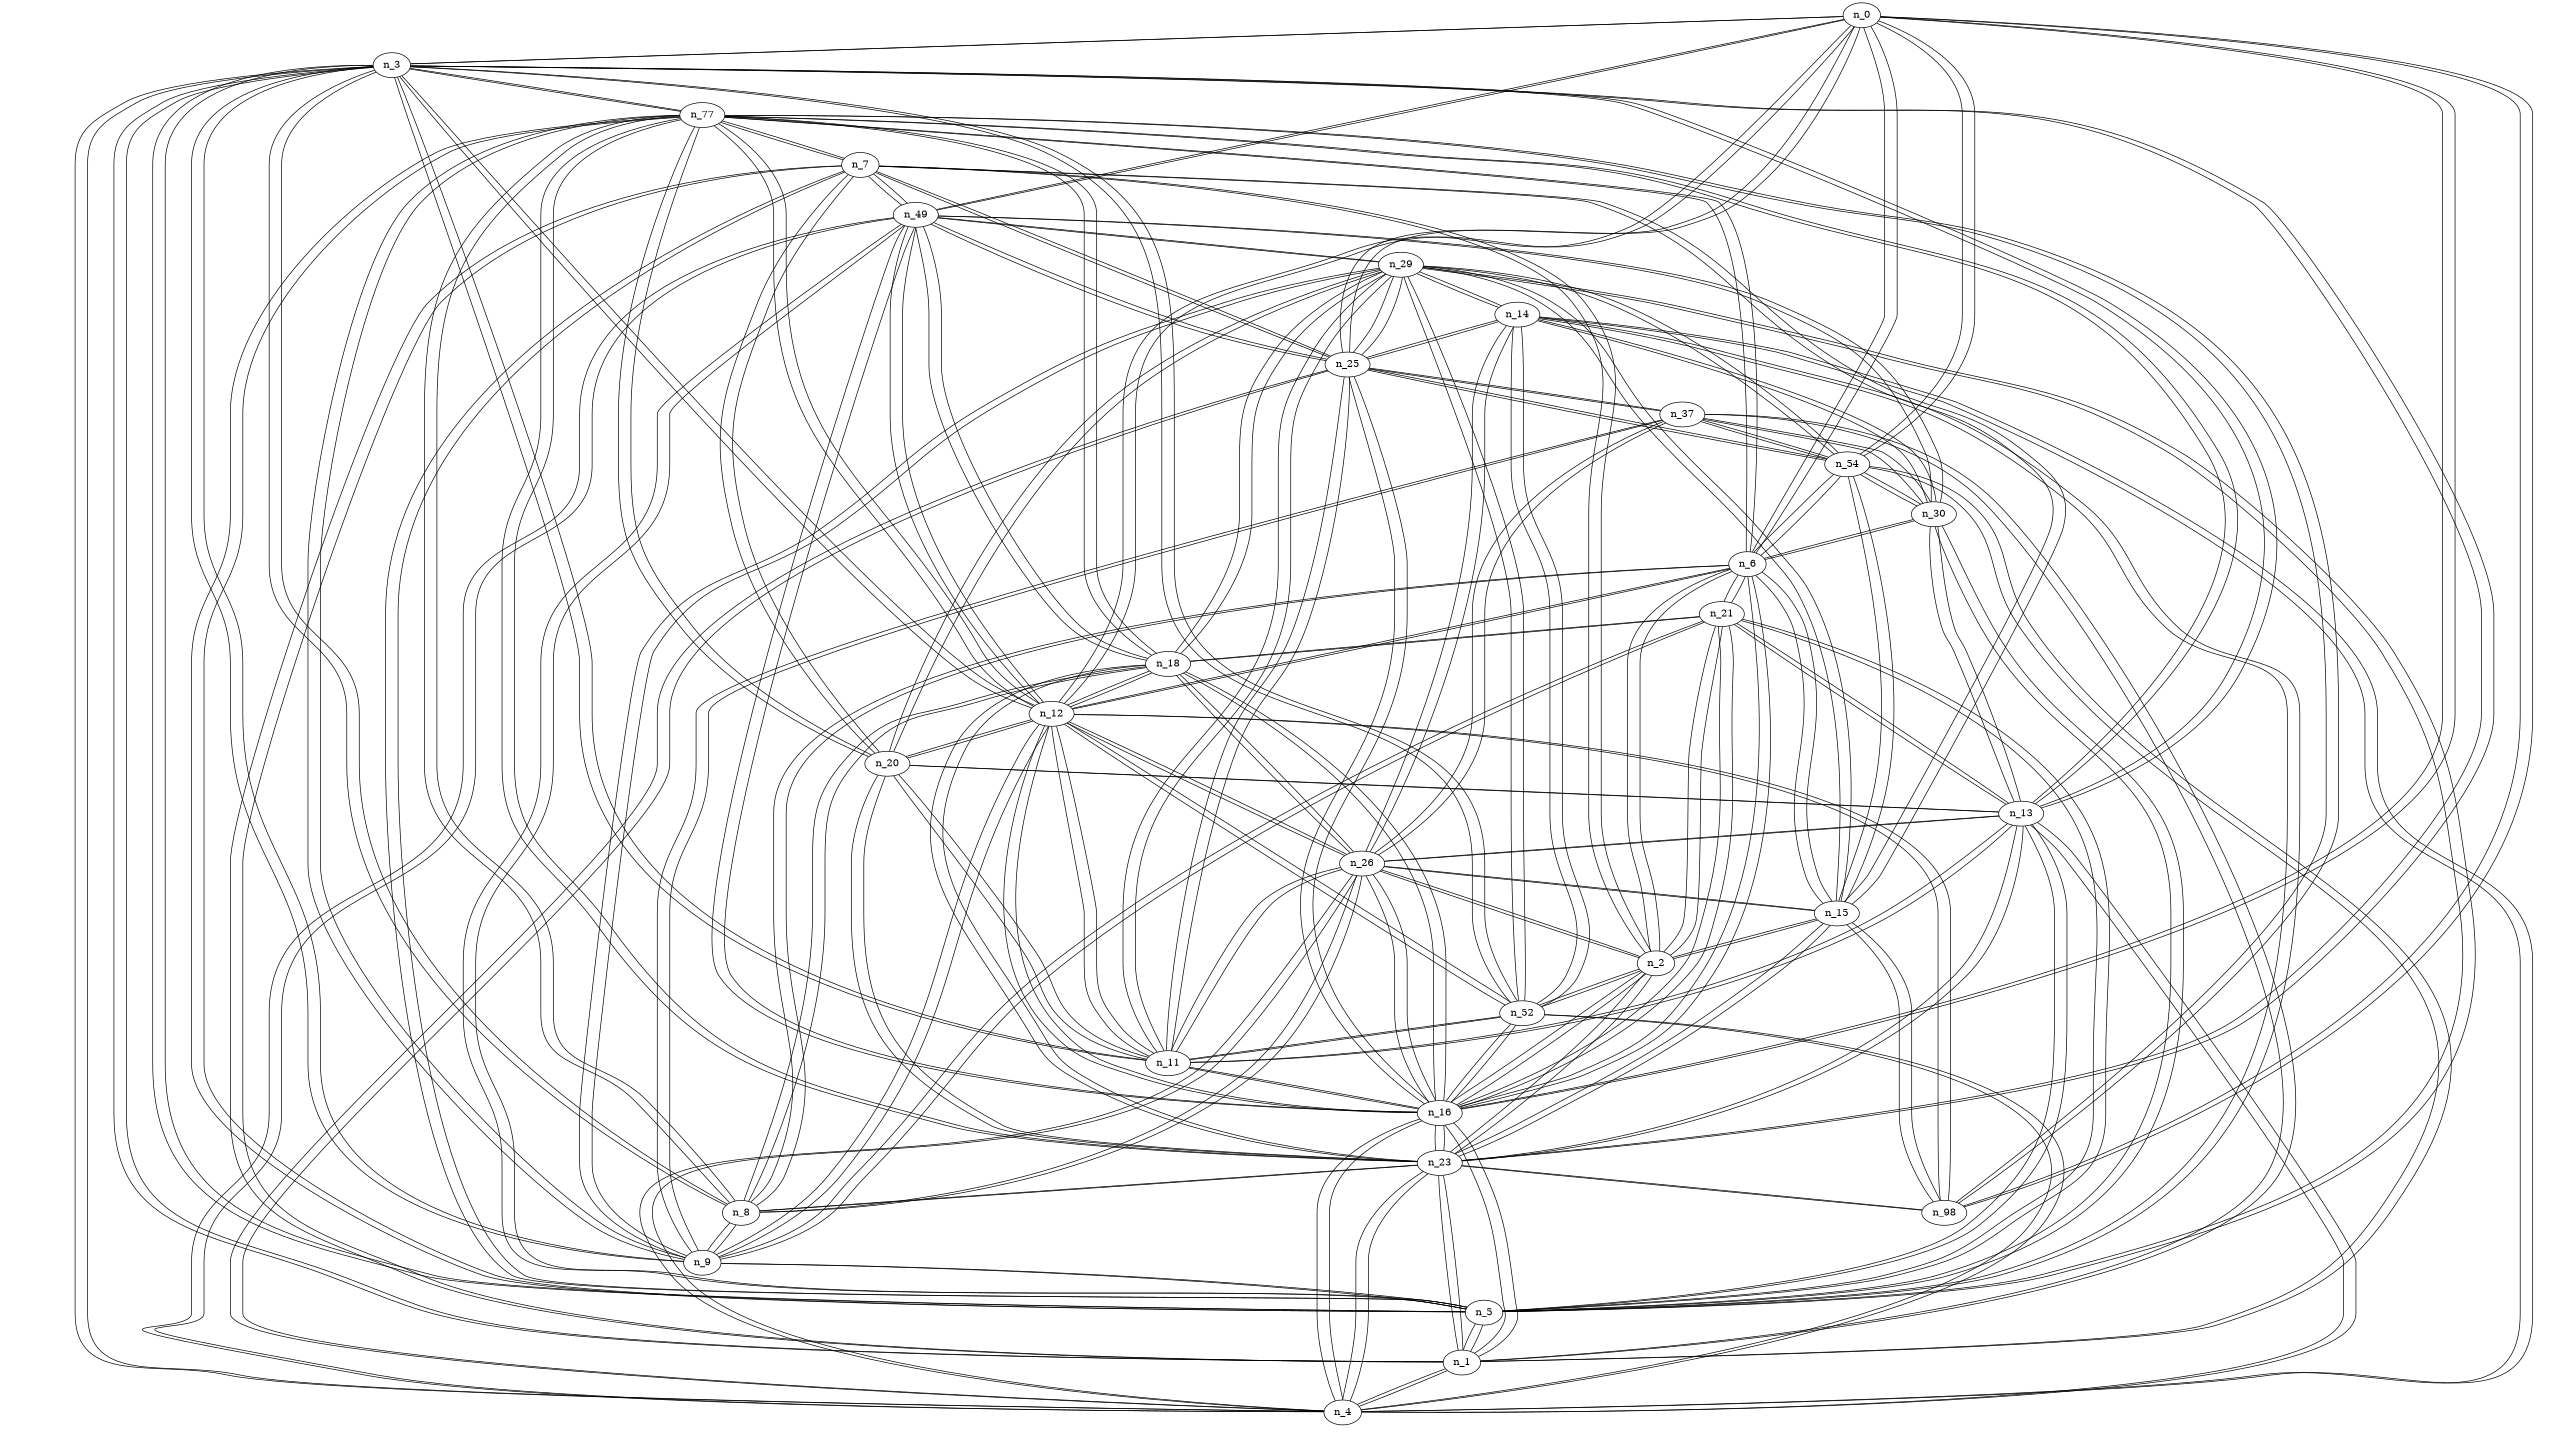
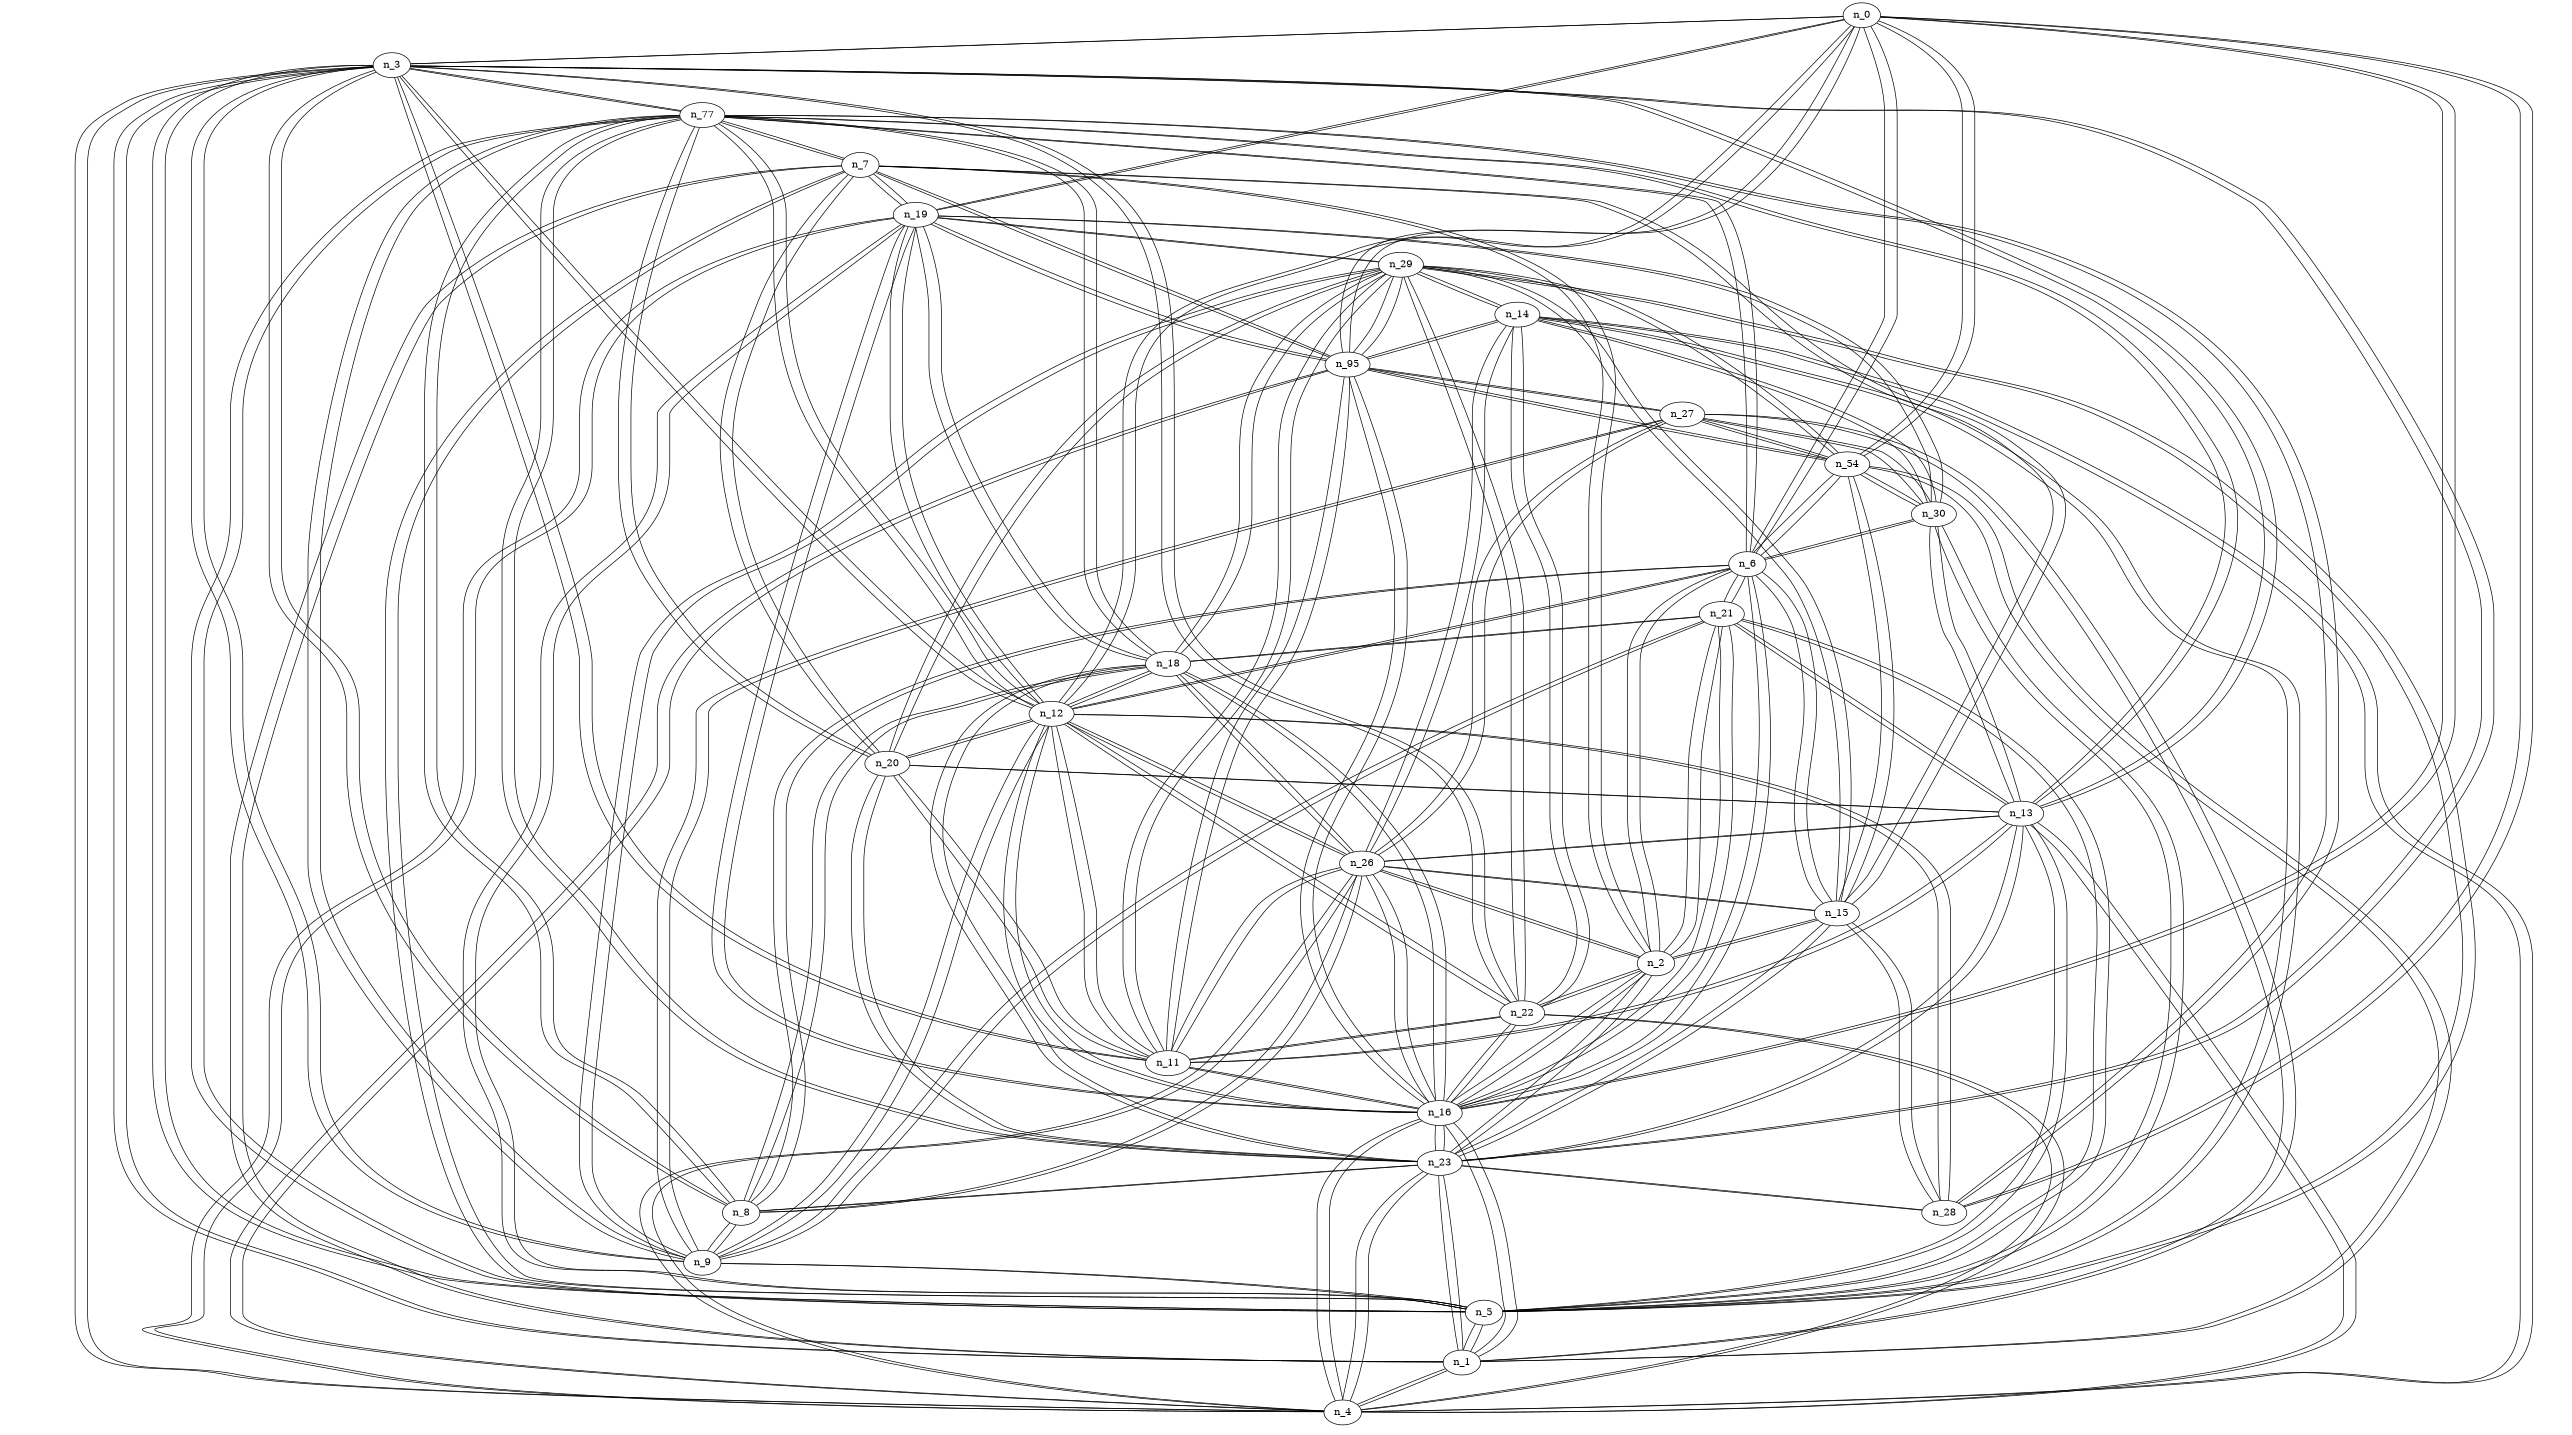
node "n_49": label "n_49" -> "n_19"
node "n_25": label "n_25" -> "n_95"
node "n_37": label "n_37" -> "n_27"
node "n_52": label "n_52" -> "n_22"
node "n_98": label "n_98" -> "n_28"
